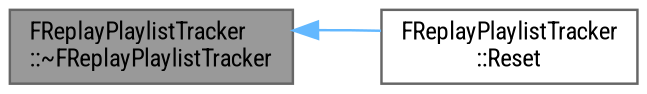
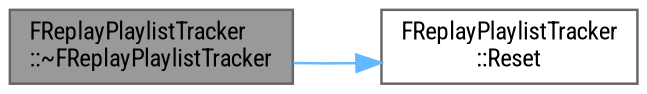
edge "FReplayPlaylistTracker ::Reset" -> "FReplayPlaylistTracker ::~FReplayPlaylistTracker": reversed
